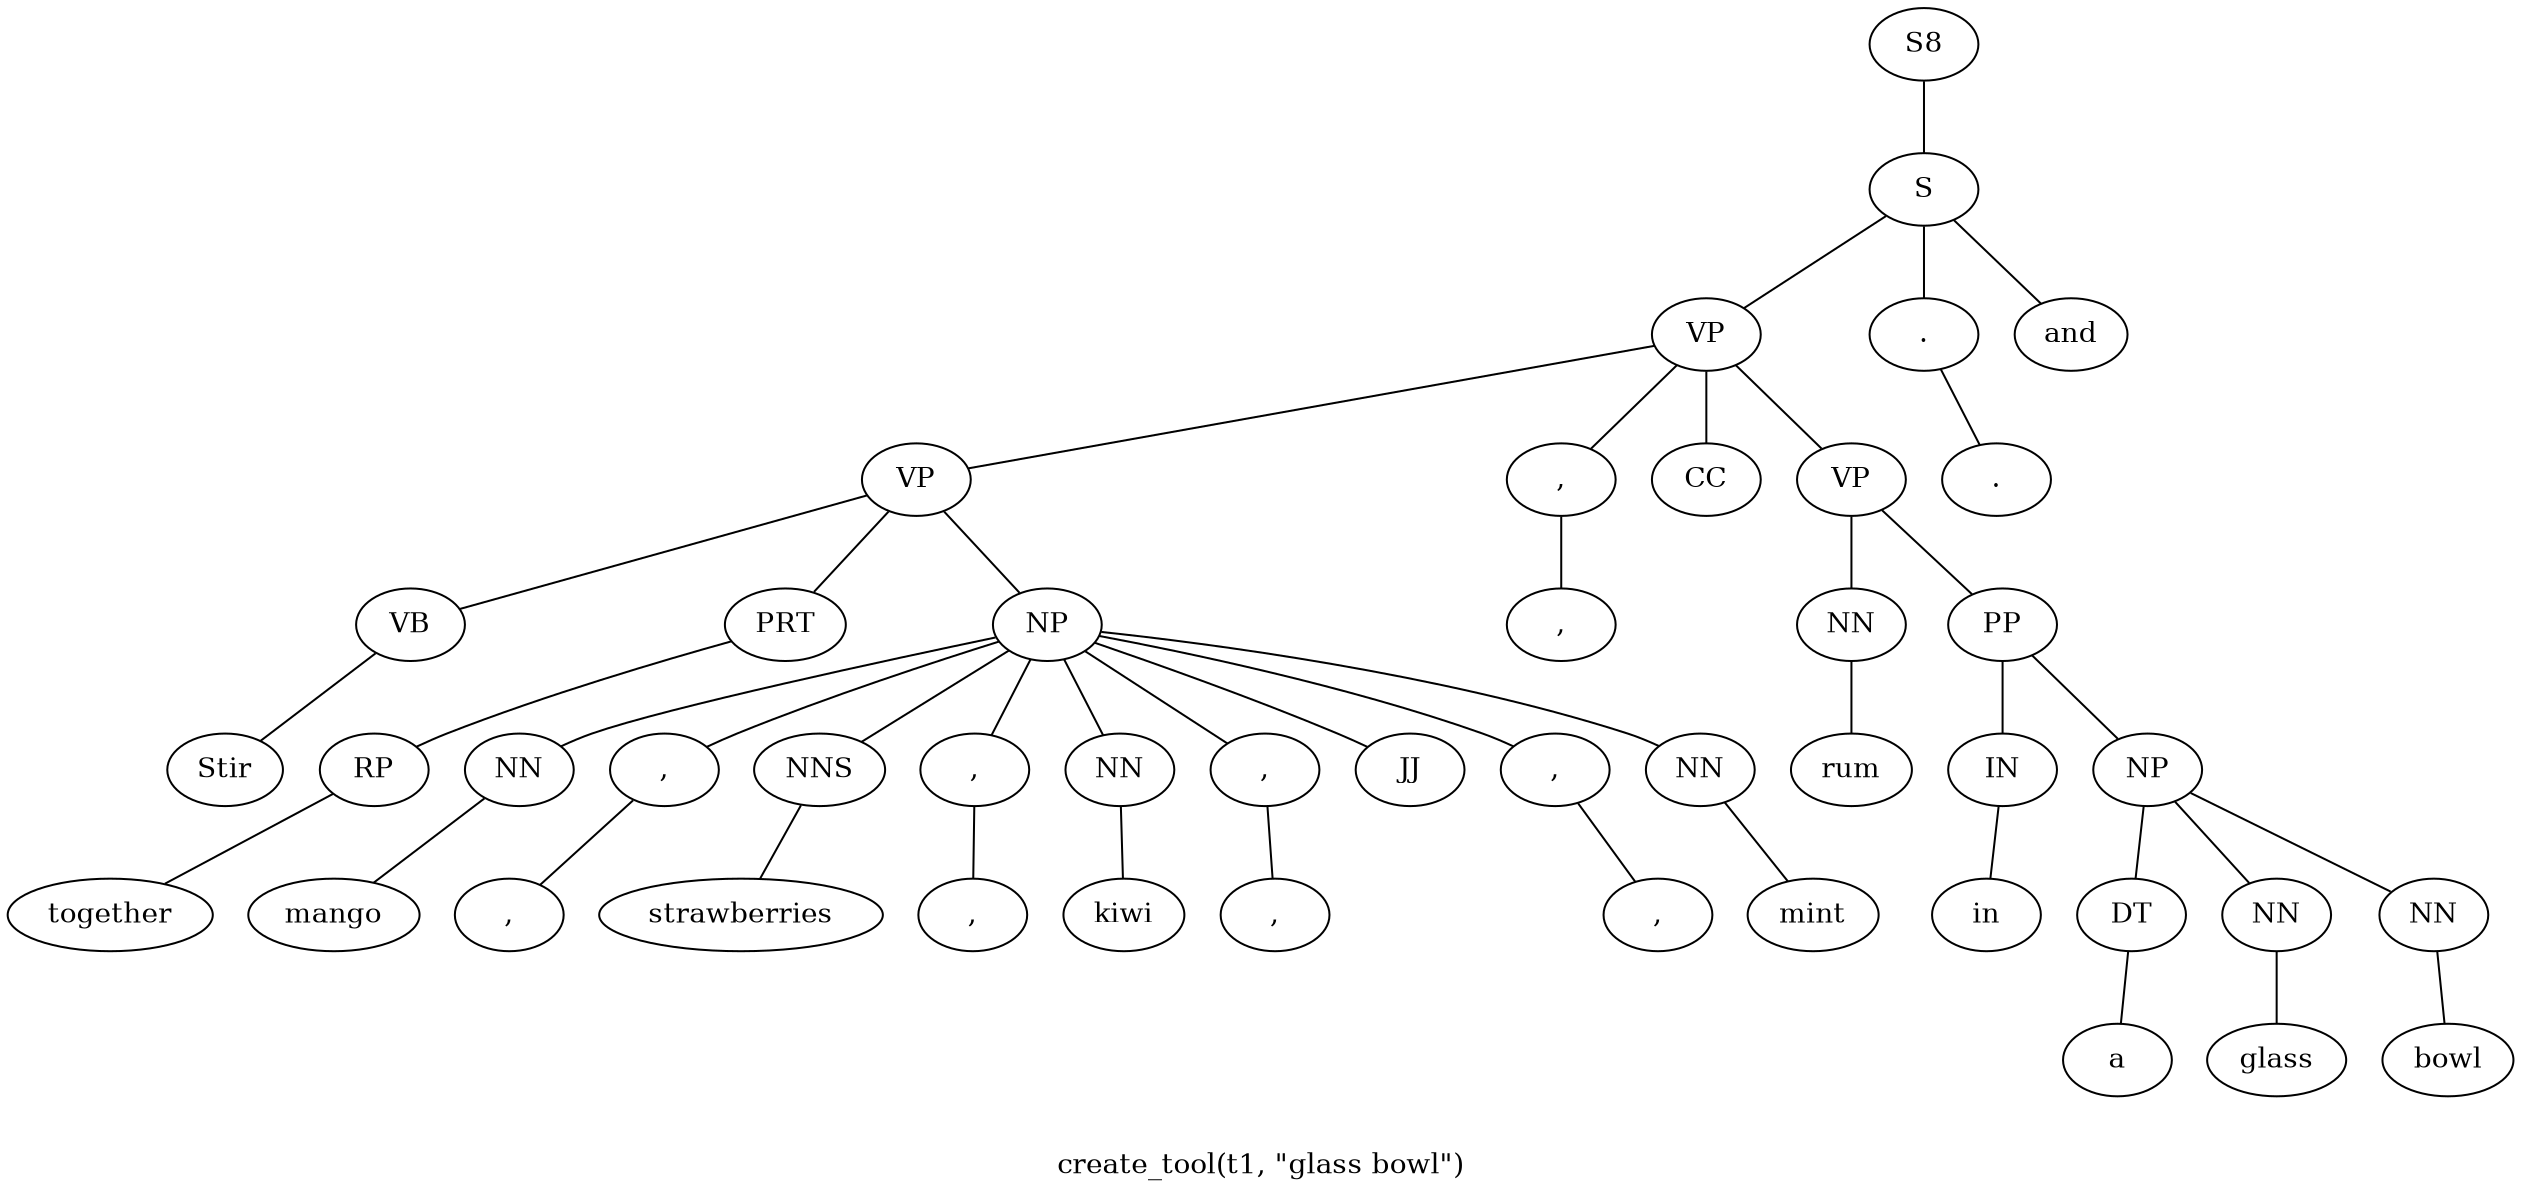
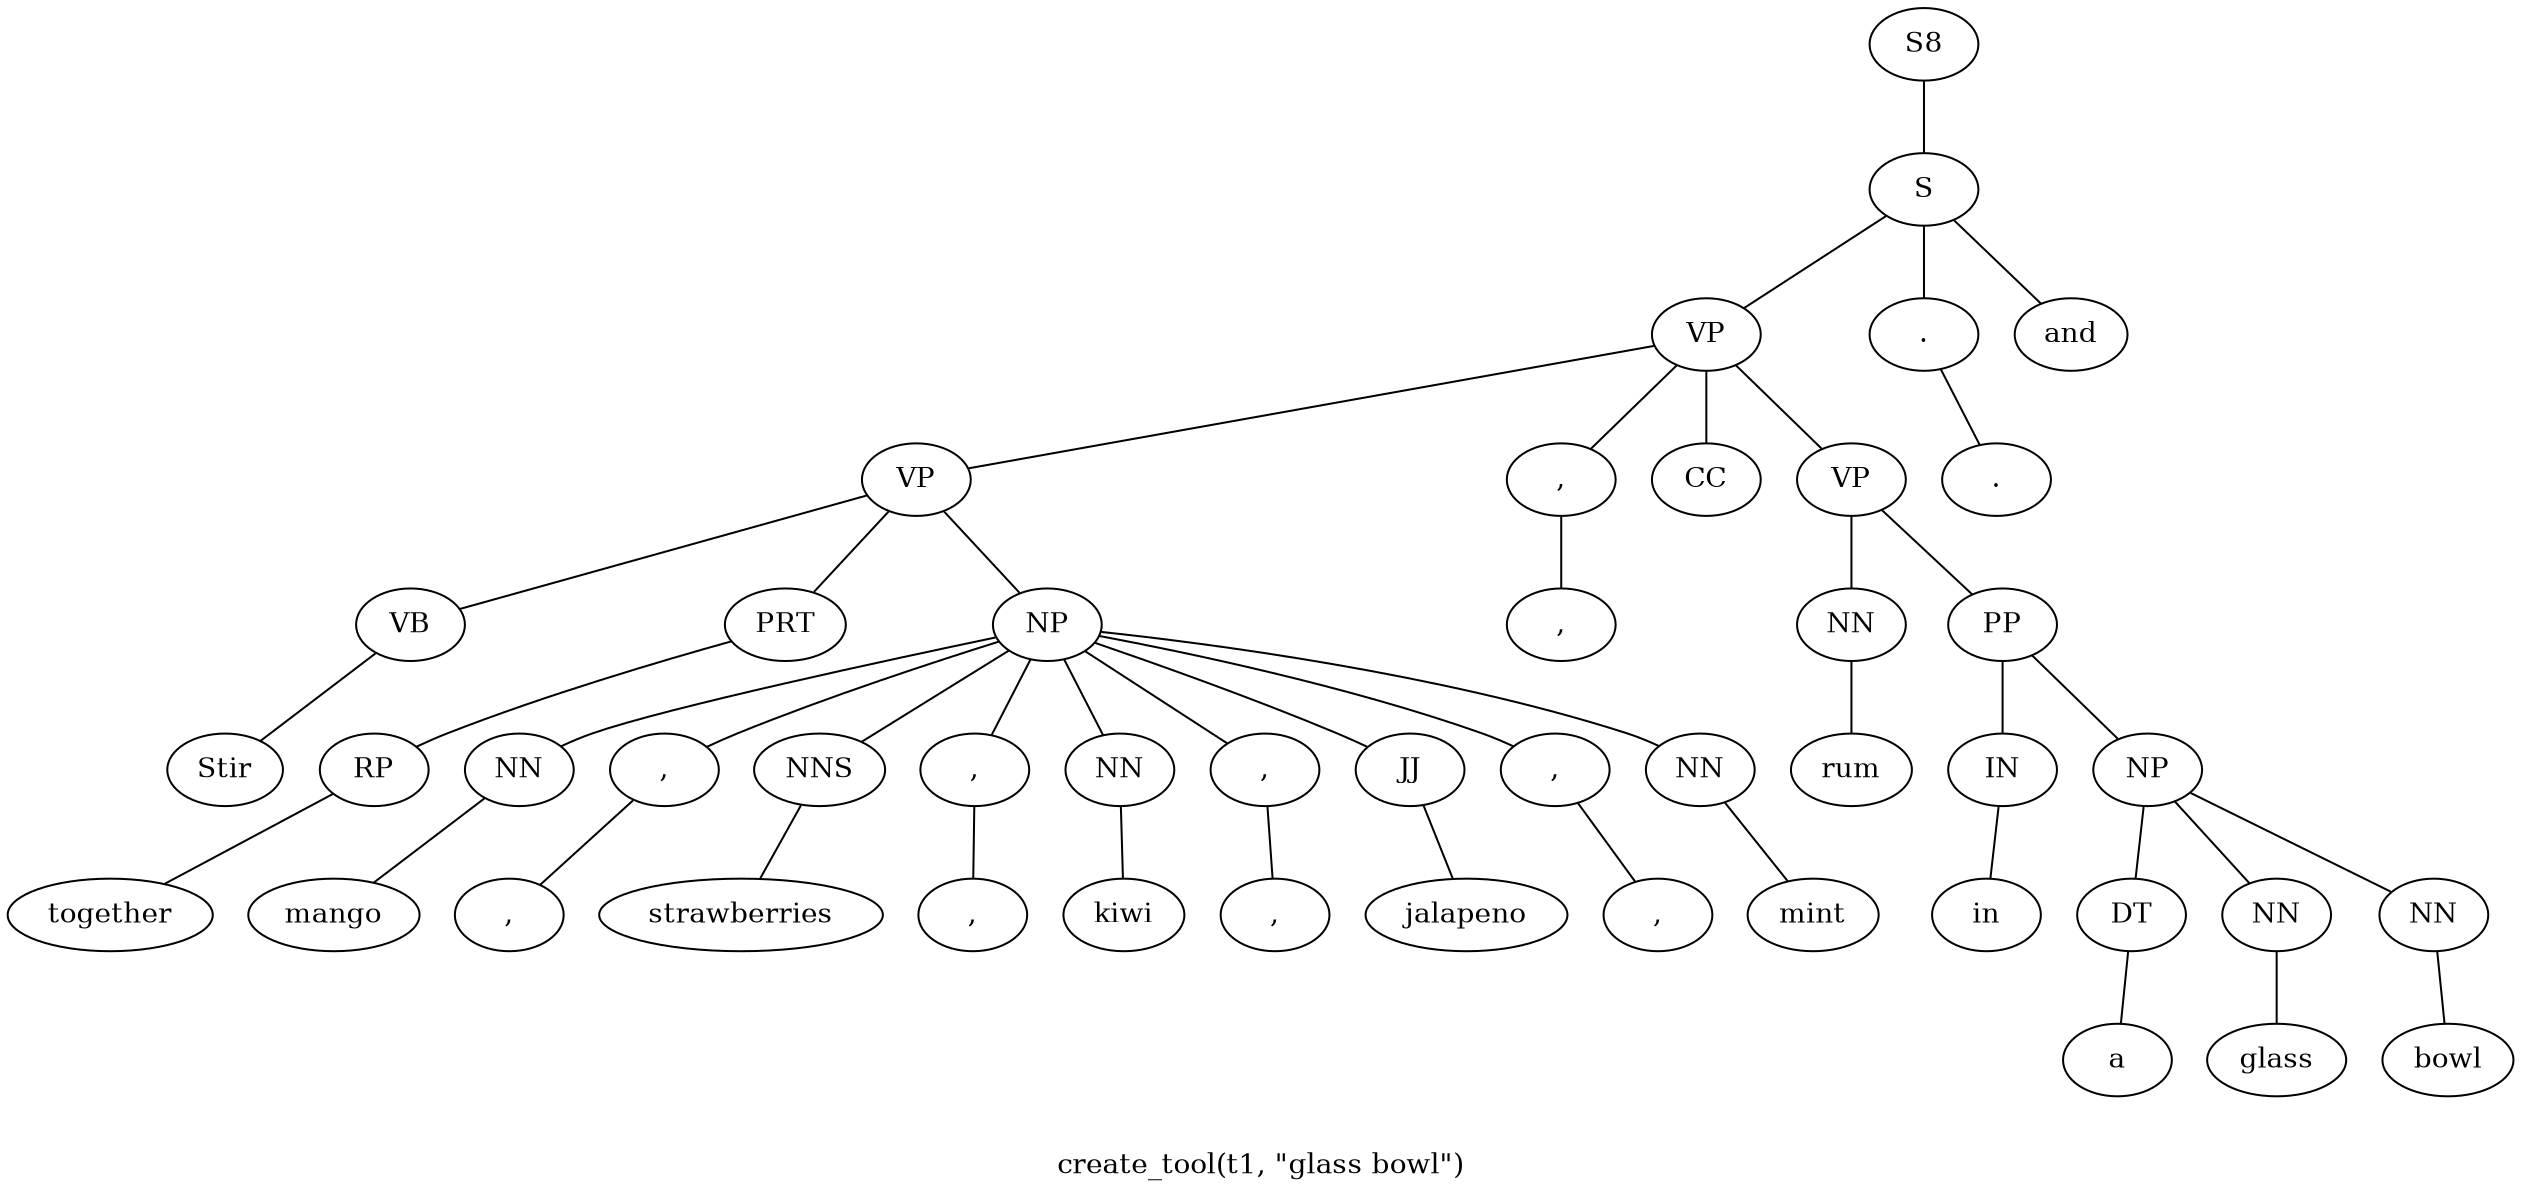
node "jalapeno": added
